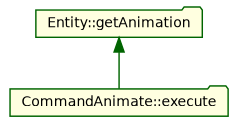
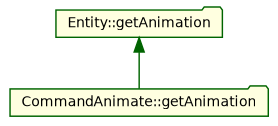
node "CommandAnimate::execute": label "CommandAnimate::execute" -> "CommandAnimate::getAnimation"
